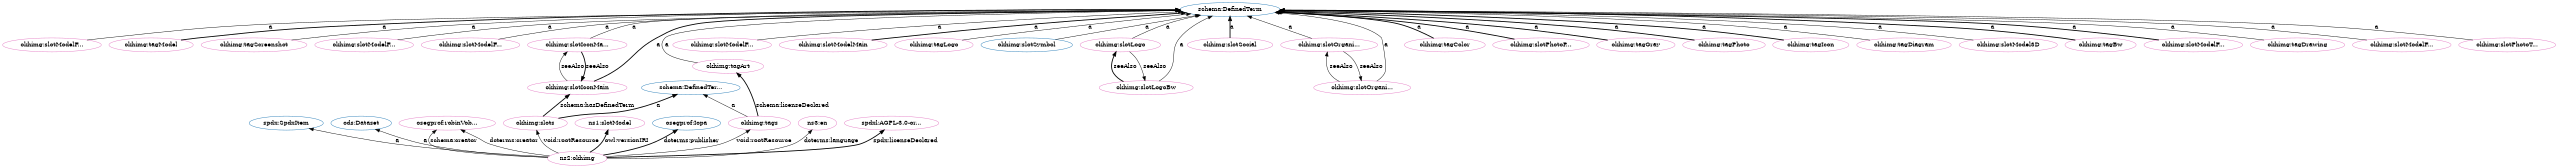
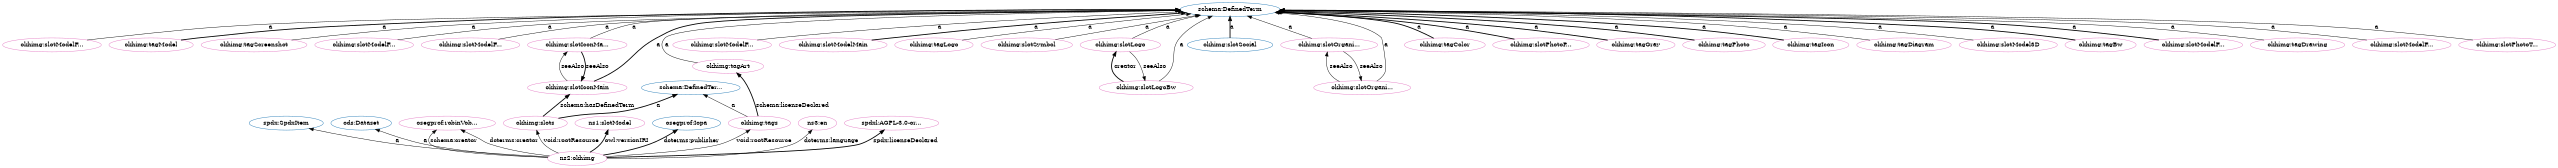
node "okhimg:slotSymbol": color #1f77b4 -> #e377c2
node "okhimg:slotSocial": color #e377c2 -> #1f77b4
edge "okhimg:slotLogoBw" -> "okhimg:slotLogo": label "seeAlso" -> "creator"
